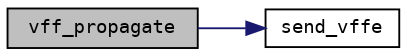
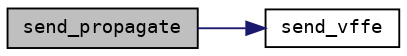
node "vff_propagate": label "vff_propagate" -> "send_propagate"
